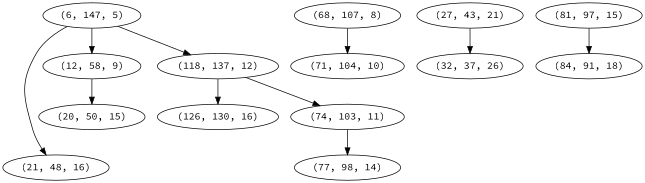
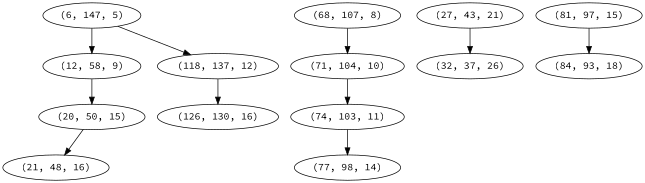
node "(84, 91, 18)": label "(84, 91, 18)" -> "(84, 93, 18)"
edge "(6, 147, 5)" -> "(21, 48, 16)": now "(20, 50, 15)" -> "(21, 48, 16)"
edge "(118, 137, 12)" -> "(74, 103, 11)": now "(71, 104, 10)" -> "(74, 103, 11)"
